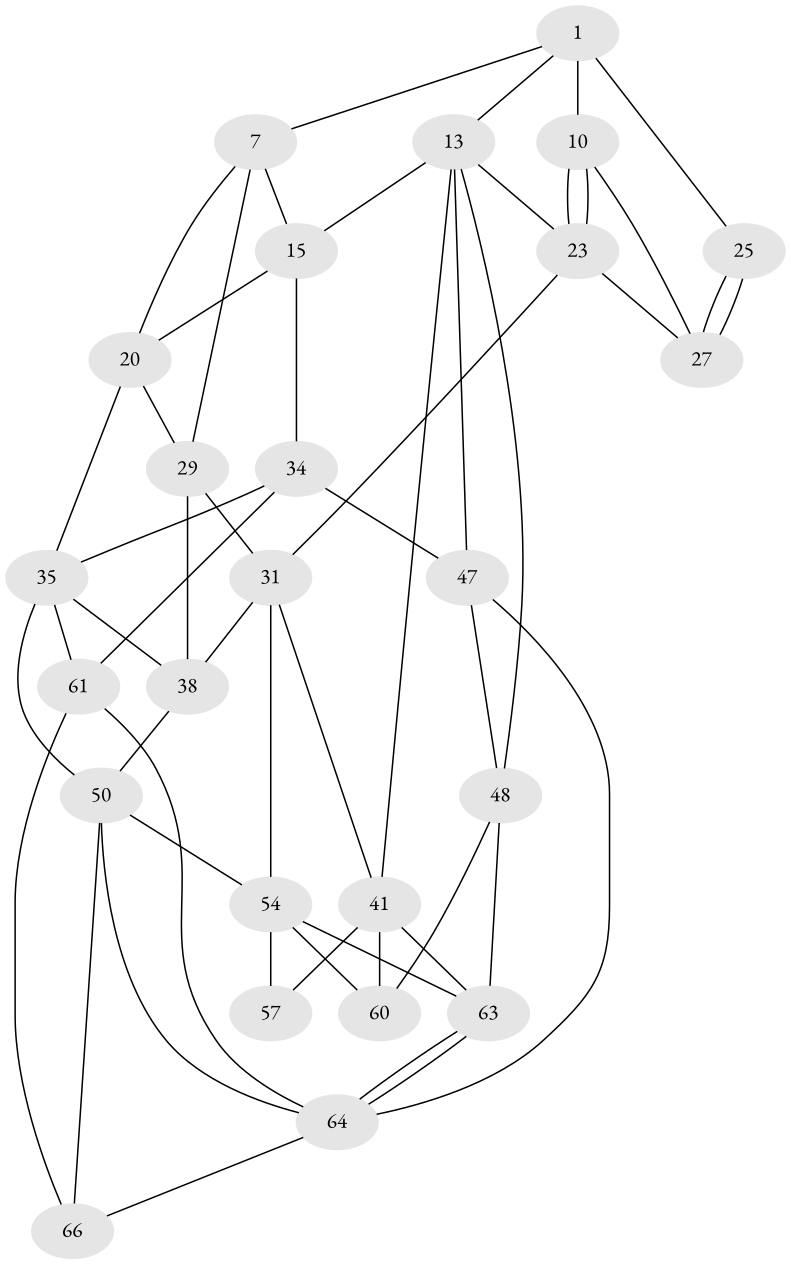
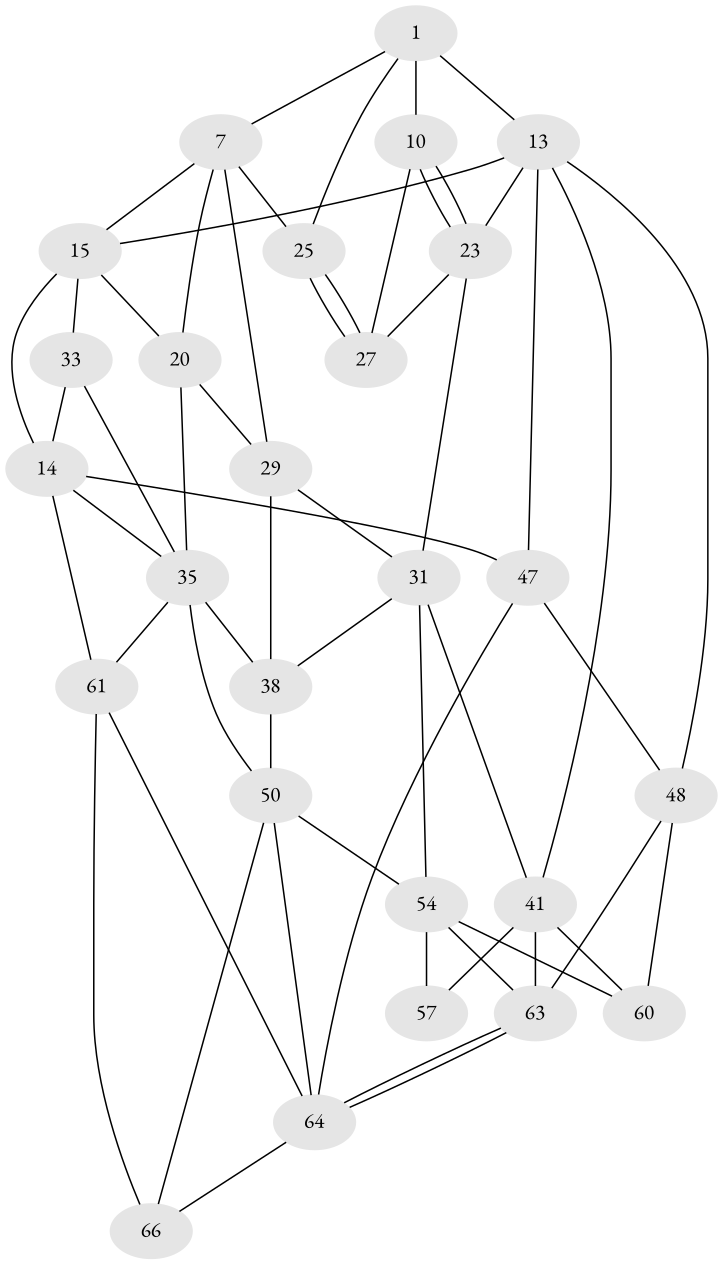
edge "7" -- "25": added
node "33": added
node "34": label "34" -> "14"
